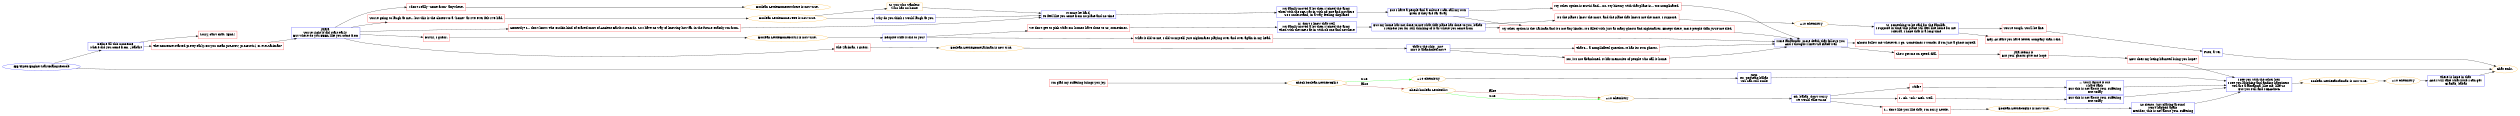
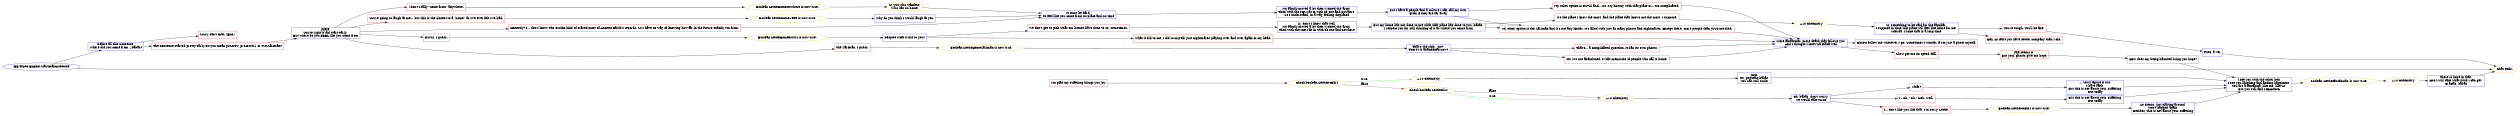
edge "Boolean LettieHome1999 is now true." -> "Sí, you who wanders Who has no home": now "Boolean LettieHomeNowhere is now true." -> "Sí, you who wanders Who has no home"
node "That's the ship, ¿no? Isn't it abandoned now?": label "That's the ship, ¿no? Isn't it abandoned now?" -> "That's the ship, ¿no? There't it abandoned now?"
